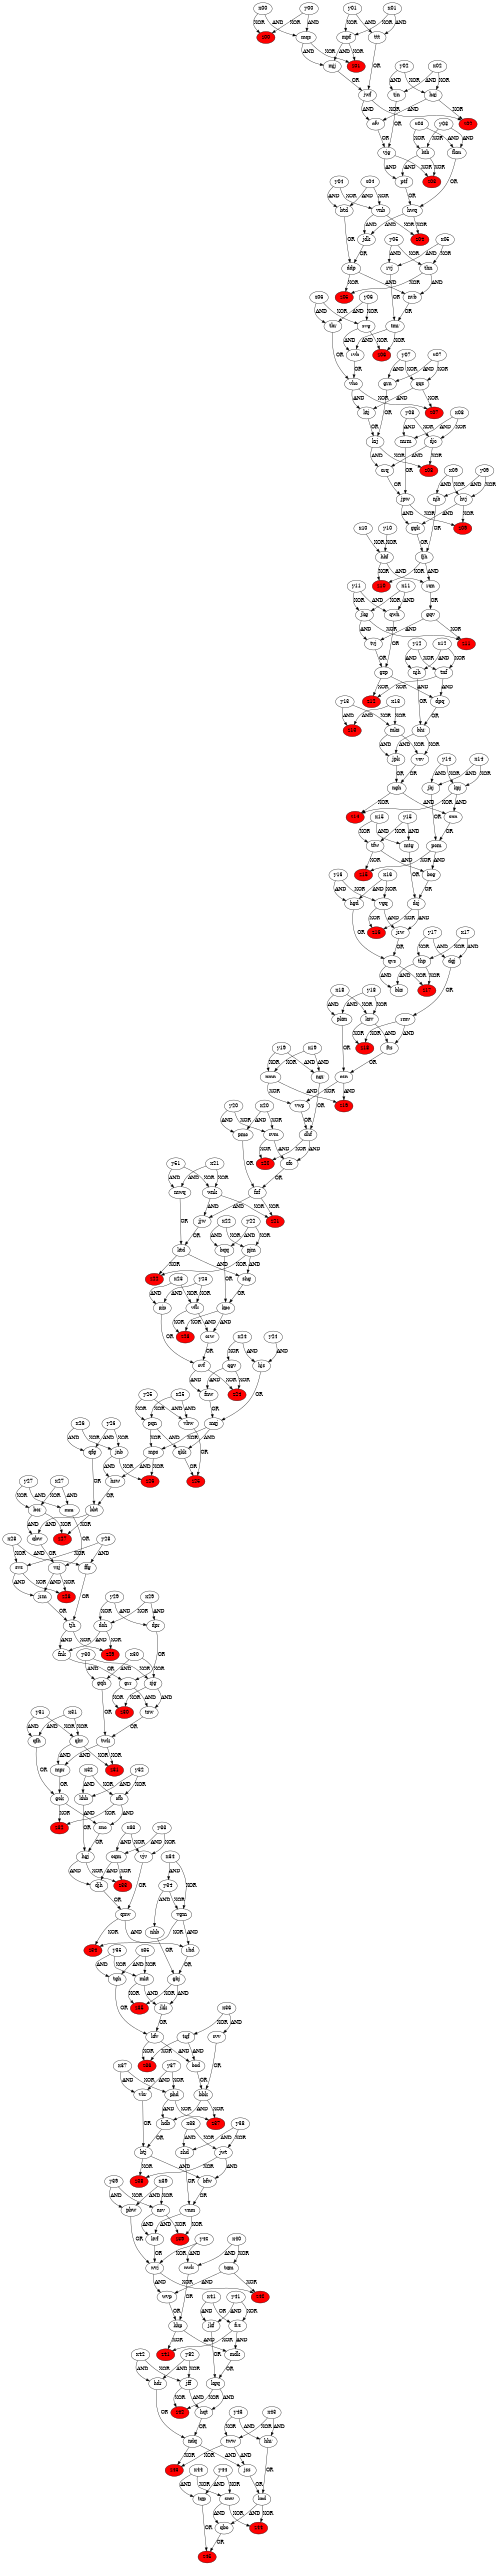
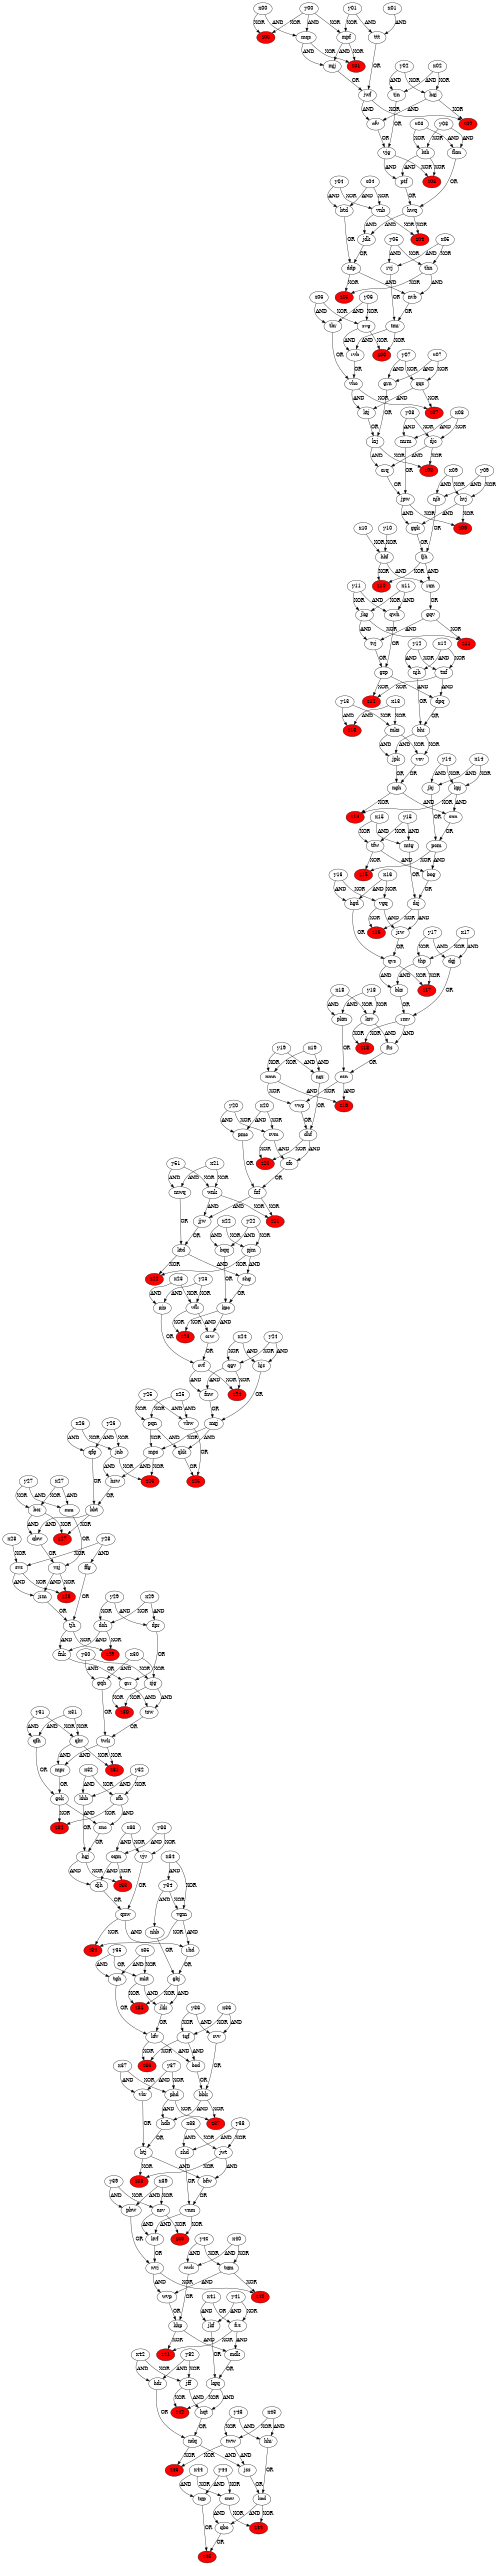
edge "x01" -> "mpf": now "y00" -> "mpf"
edge "bks" -> "rmv": added, label "OR"
edge "y24" -> "qgv": added, label "XOR"
edge "x28" -> "ffg": removed, label "AND"
edge "y35" -> "mkt": label "XOR" -> "OR"
node "y36": added
edge "y40" -> "wvj": now "y40" -> "tqm"
